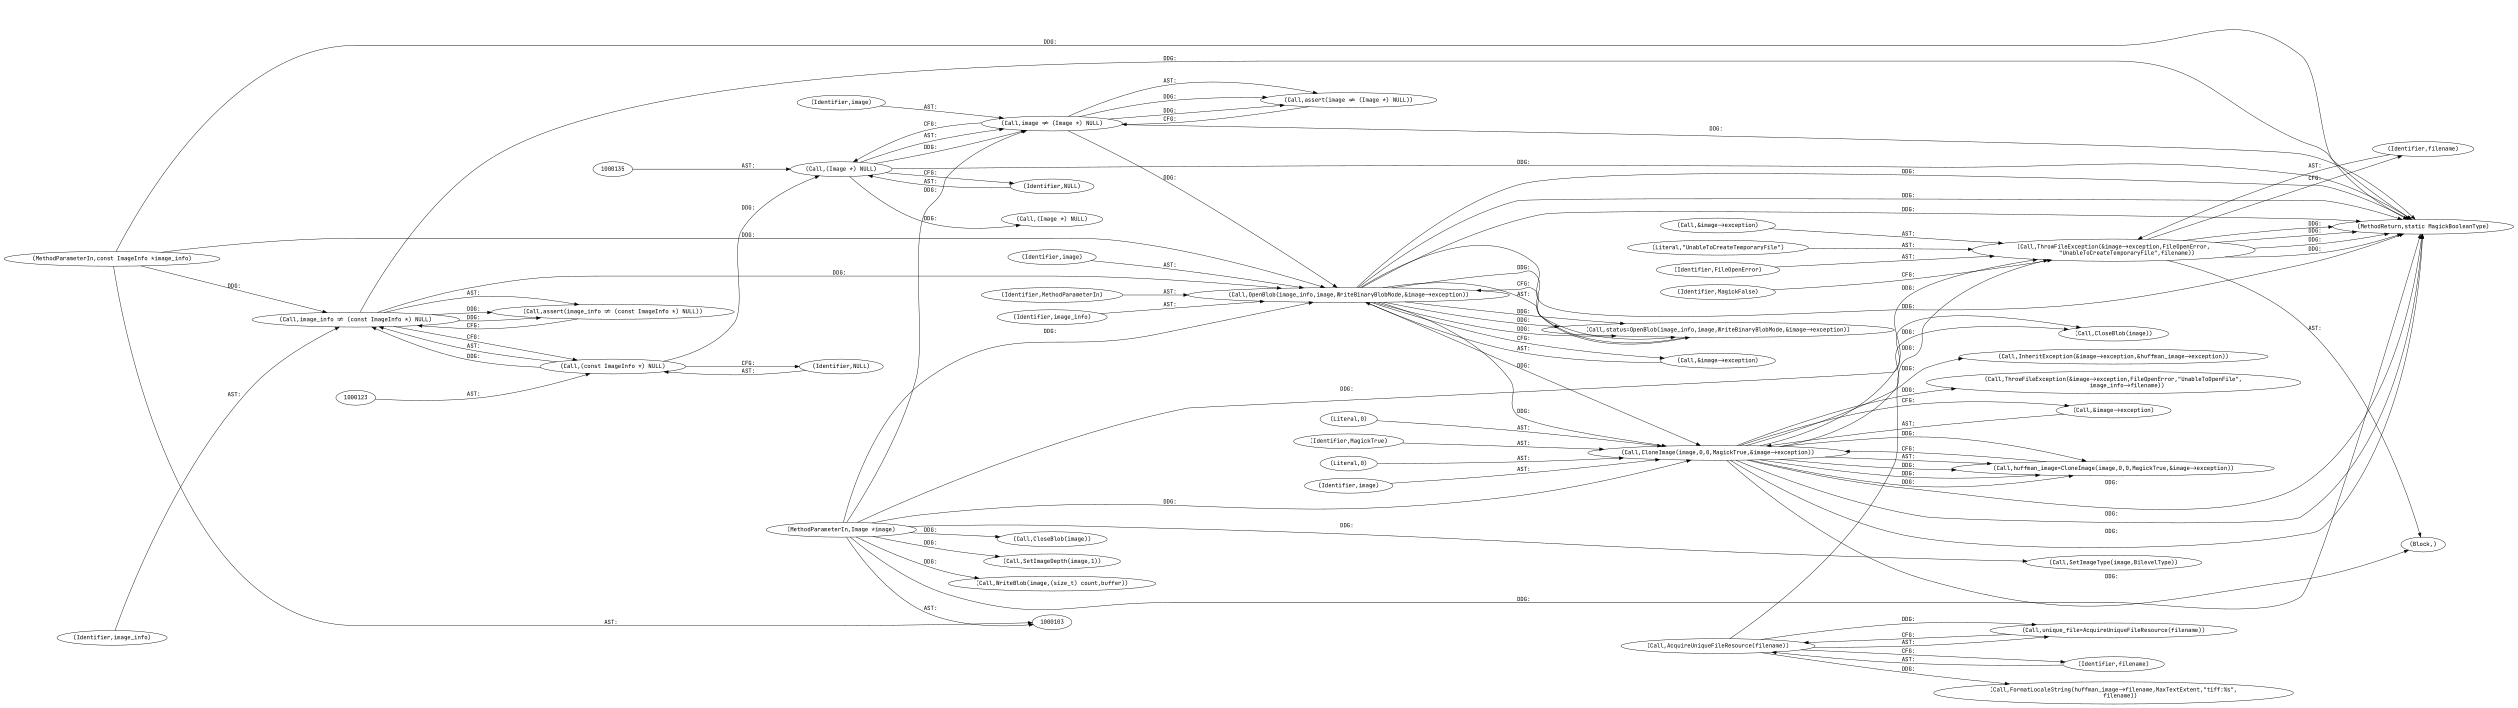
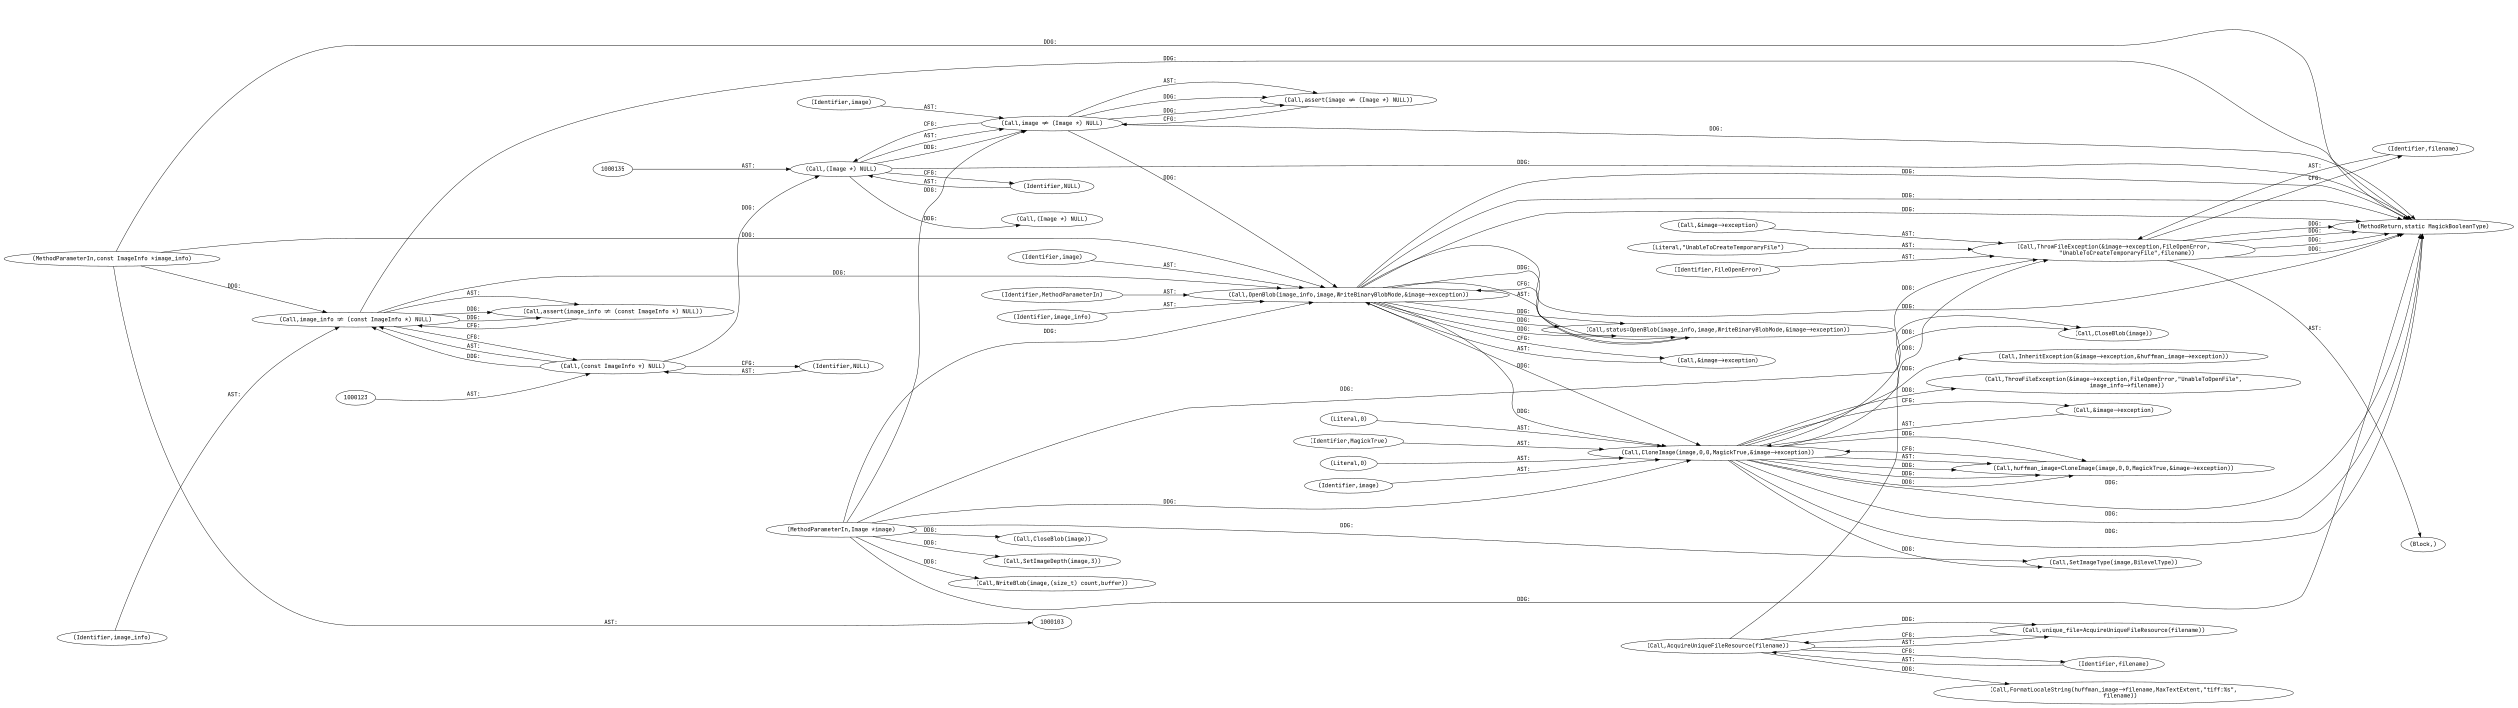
node "(Identifier,MagickFalse)": removed
node "(Call,SetImageDepth(image,1))": label "(Call,SetImageDepth(image,1))" -> "(Call,SetImageDepth(image,3))"
edge "(Call,CloneImage(image,0,0,MagickTrue,&image->exception))" -> "(Block,)": now "(Call,CloneImage(image,0,0,MagickTrue,&image->exception))" -> "(Call,SetImageType(image,BilevelType))"
edge "(MethodParameterIn,Image *image)" -> "1000103": removed, label "AST:"
